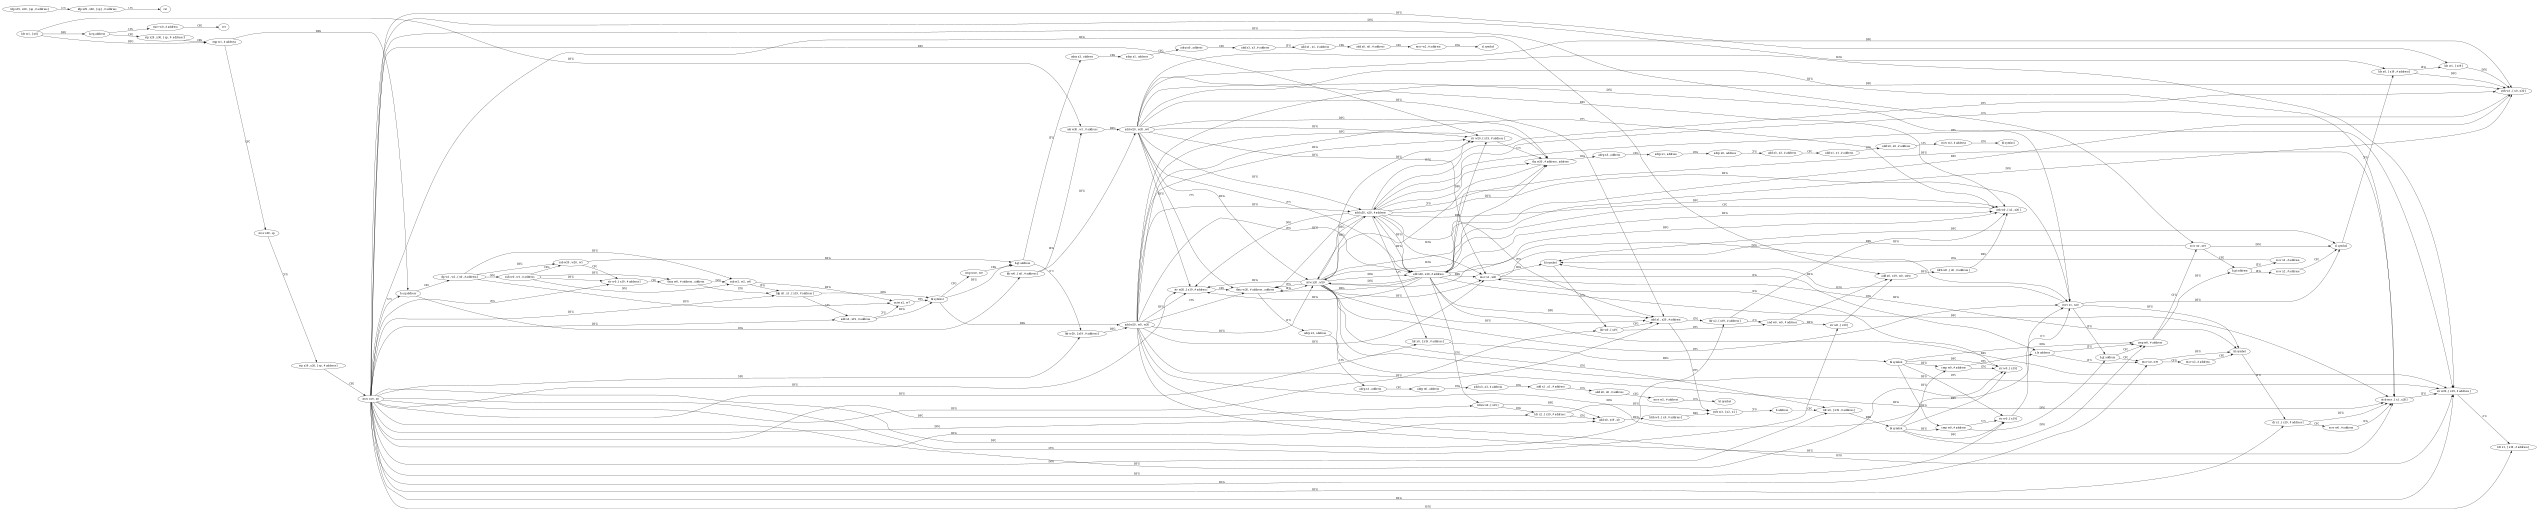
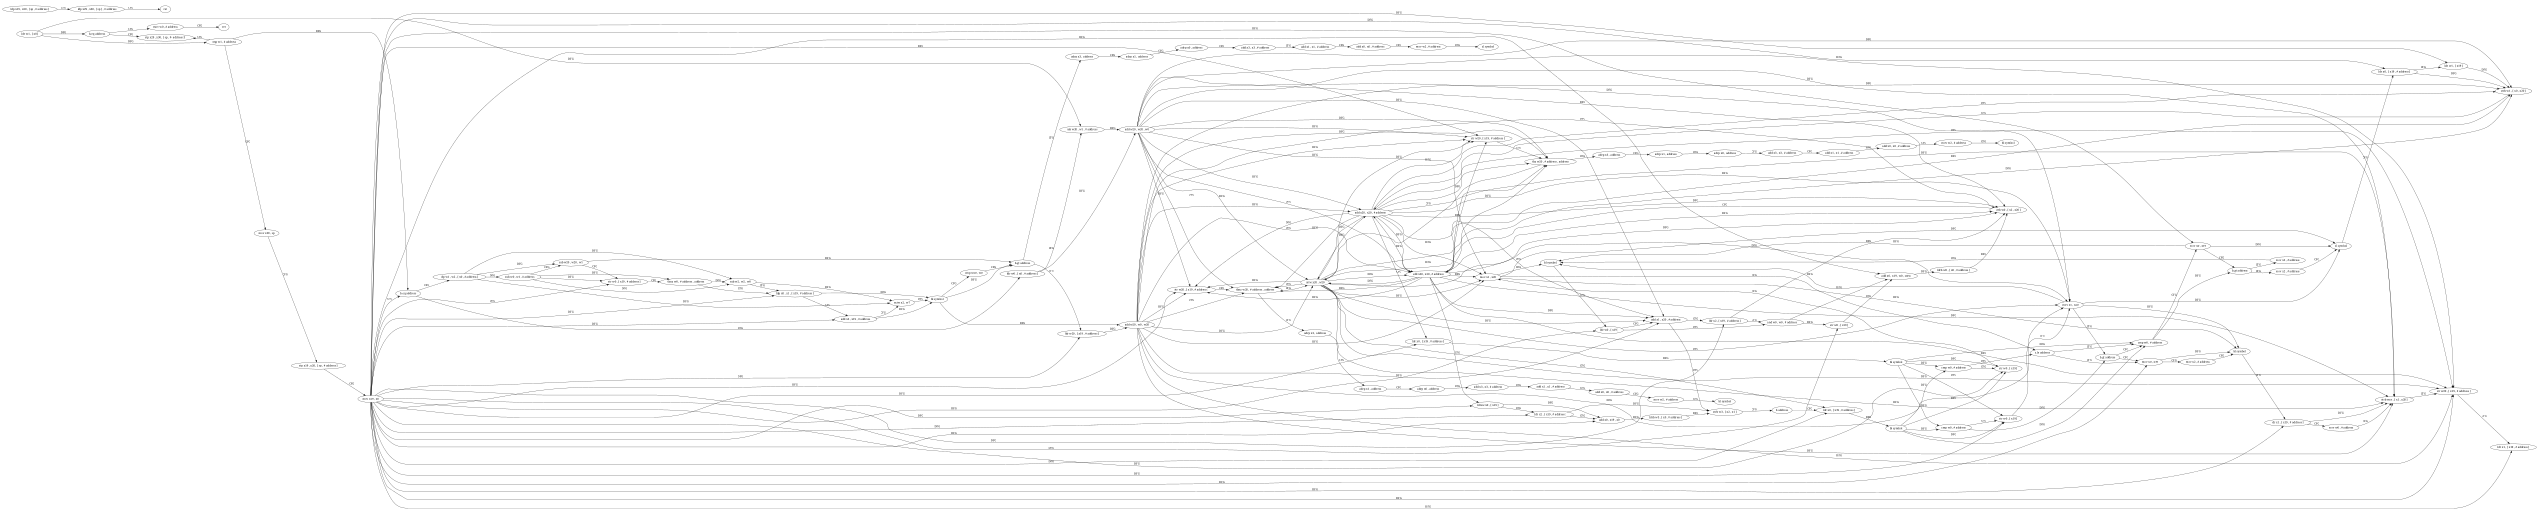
edge "stp x29 , x30 , [ sp , #- address ]!" -> "cmp w1 , # address": reversed
